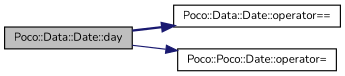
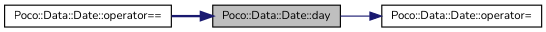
edge "Poco::Data::Date::day" -> "Poco::Data::Date::operator==": reversed
node "Poco::Poco::Date::operator=": label "Poco::Poco::Date::operator=" -> "Poco::Data::Date::operator="
